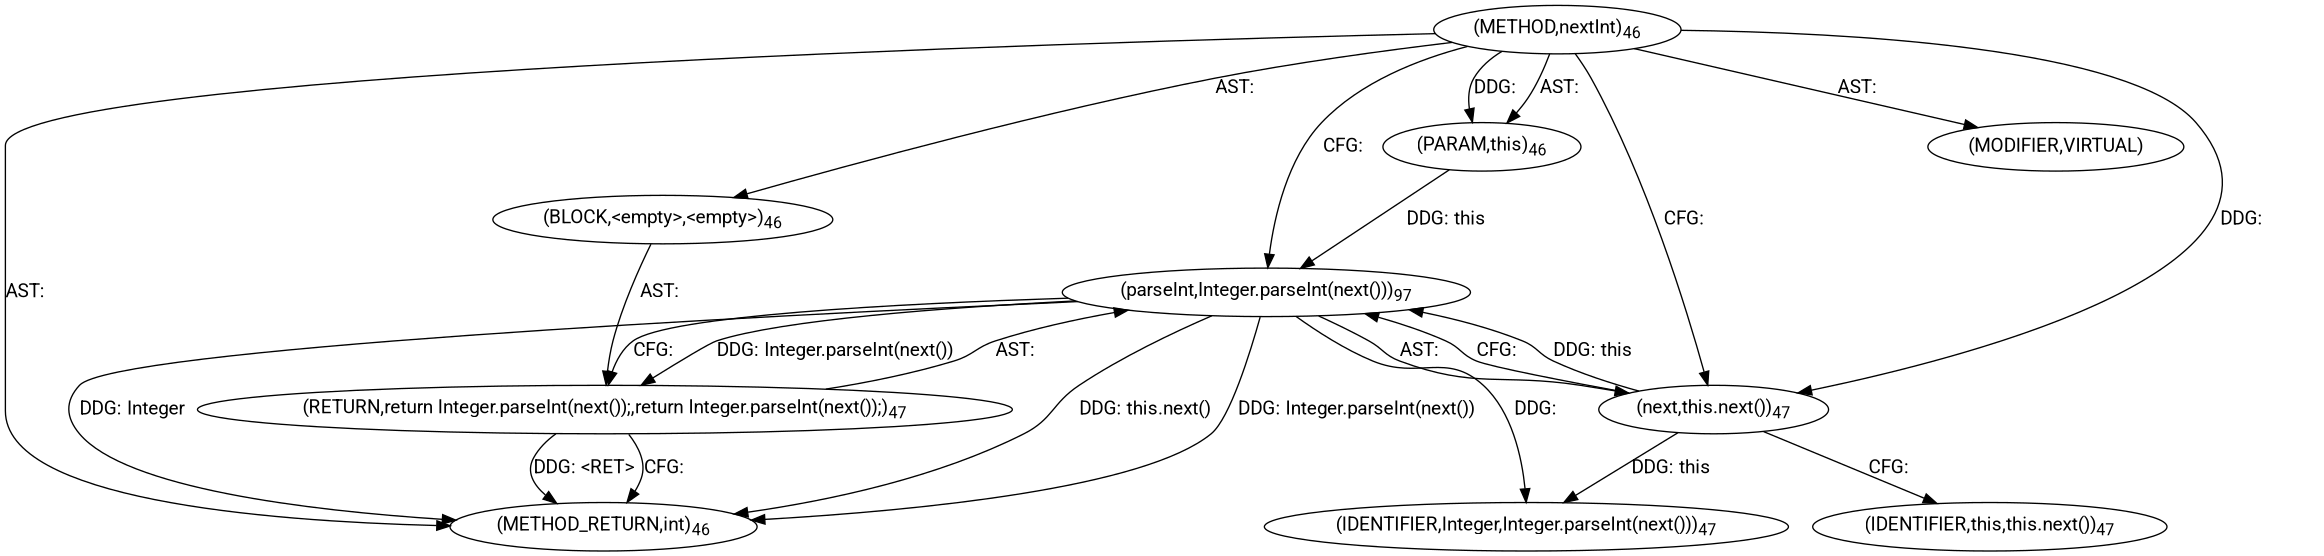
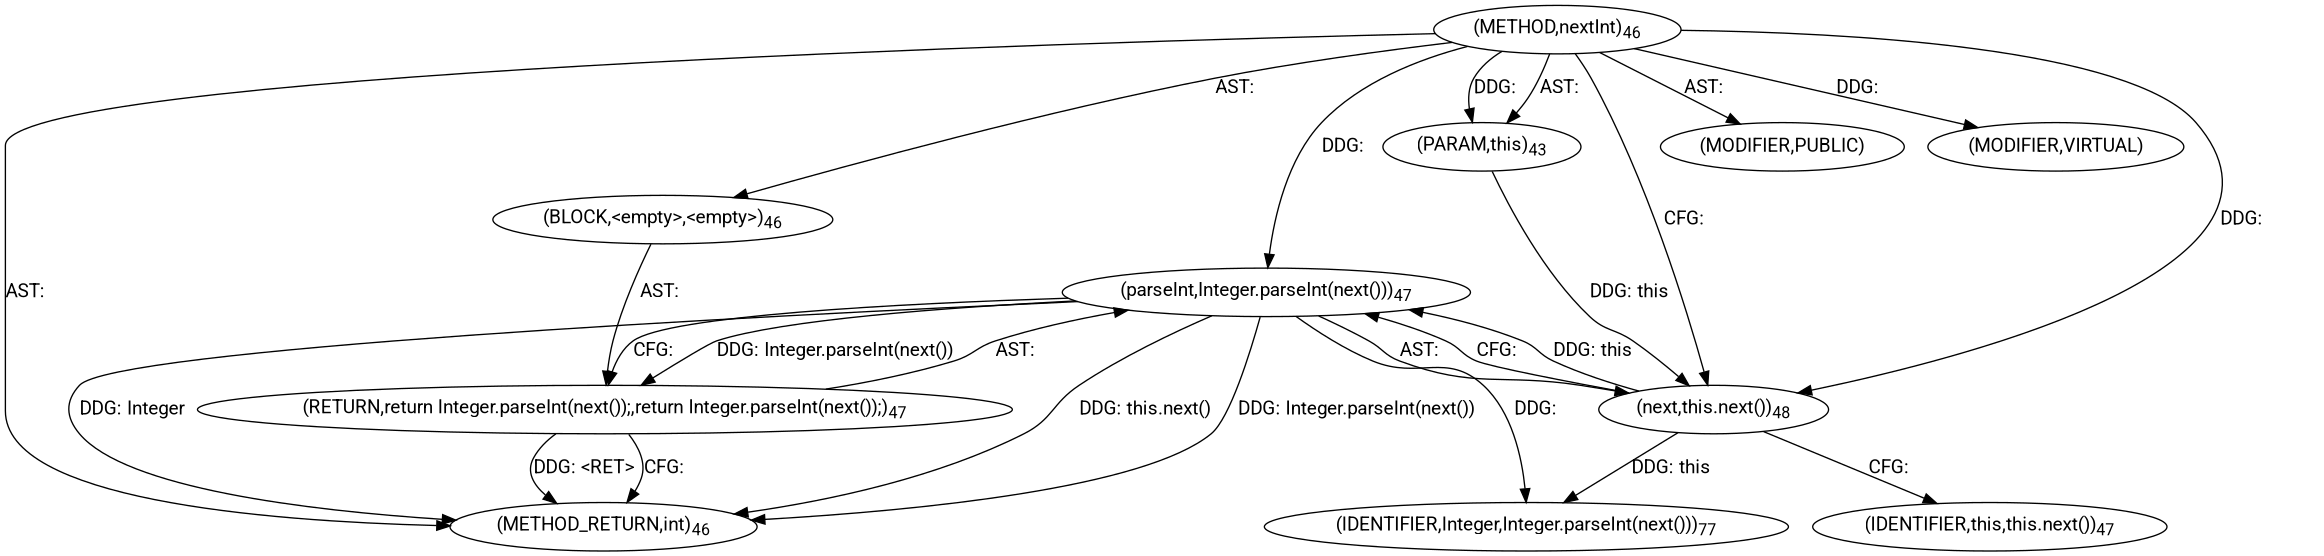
edge "(METHOD,nextInt)" -> "(MODIFIER,VIRTUAL)": label "AST: " -> "DDG: "
node "(PARAM,this)": text "46" -> "43"
edge "(METHOD,nextInt)" -> "(parseInt,Integer.parseInt(next()))": label "CFG: " -> "DDG: "
node "(MODIFIER,PUBLIC)": added
edge "(PARAM,this)" -> "(parseInt,Integer.parseInt(next()))": now "(PARAM,this)" -> "(next,this.next())"
node "(parseInt,Integer.parseInt(next()))": text "97" -> "47"
node "(next,this.next())": text "47" -> "48"
node "(IDENTIFIER,Integer,Integer.parseInt(next()))": text "47" -> "77"
